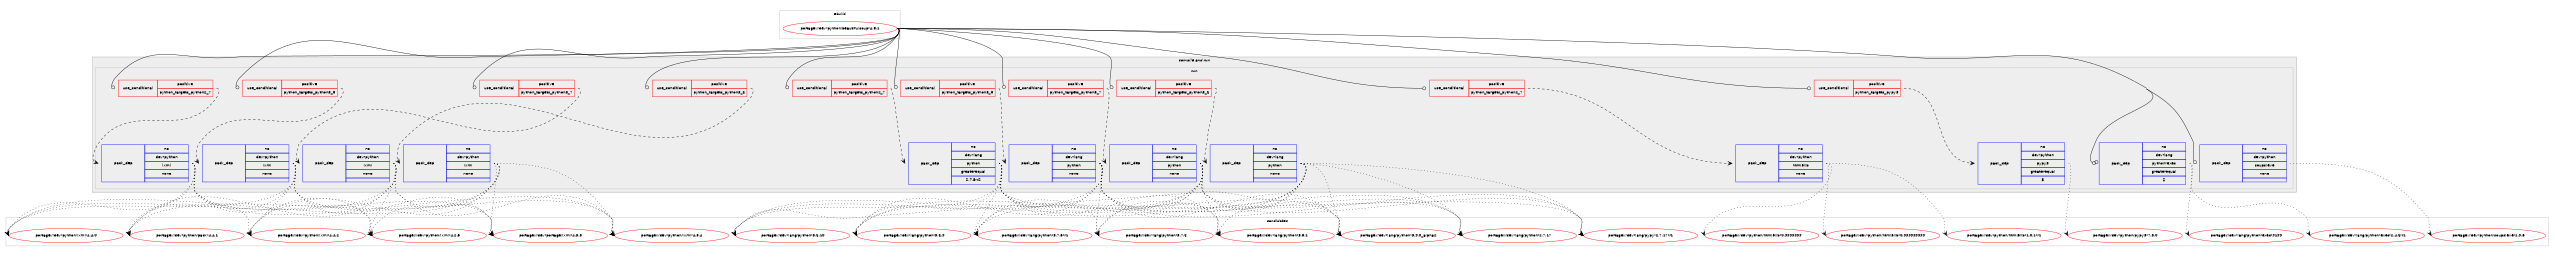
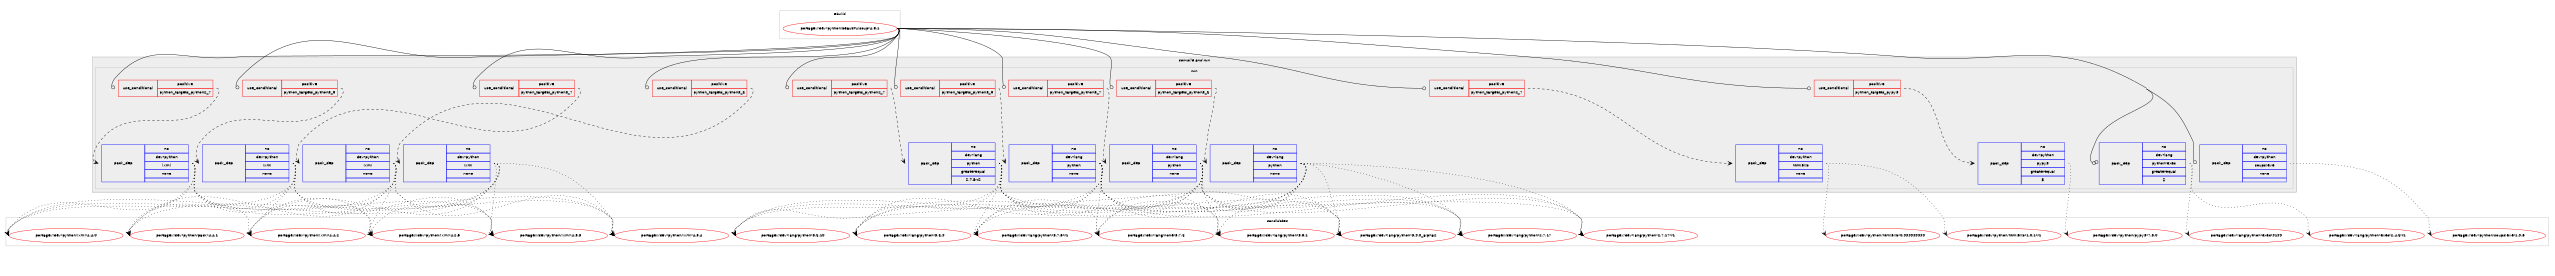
node "portage://dev-portage/lxml-4.3.3": label "portage://dev-portage/lxml-4.3.3" -> "portage://dev-python/lxml-4.3.3"
node "portage://dev-lang/python-3.7.6": label "portage://dev-lang/python-3.7.6" -> "portage://dev-lang/none-3.7.6"
node "portage://dev-lang/pypy-2.7.17-r1": label "portage://dev-lang/pypy-2.7.17-r1" -> "portage://dev-lang/python-2.7.17-r1"
node "portage://dev-python/html5lib-0.9999999": removed
